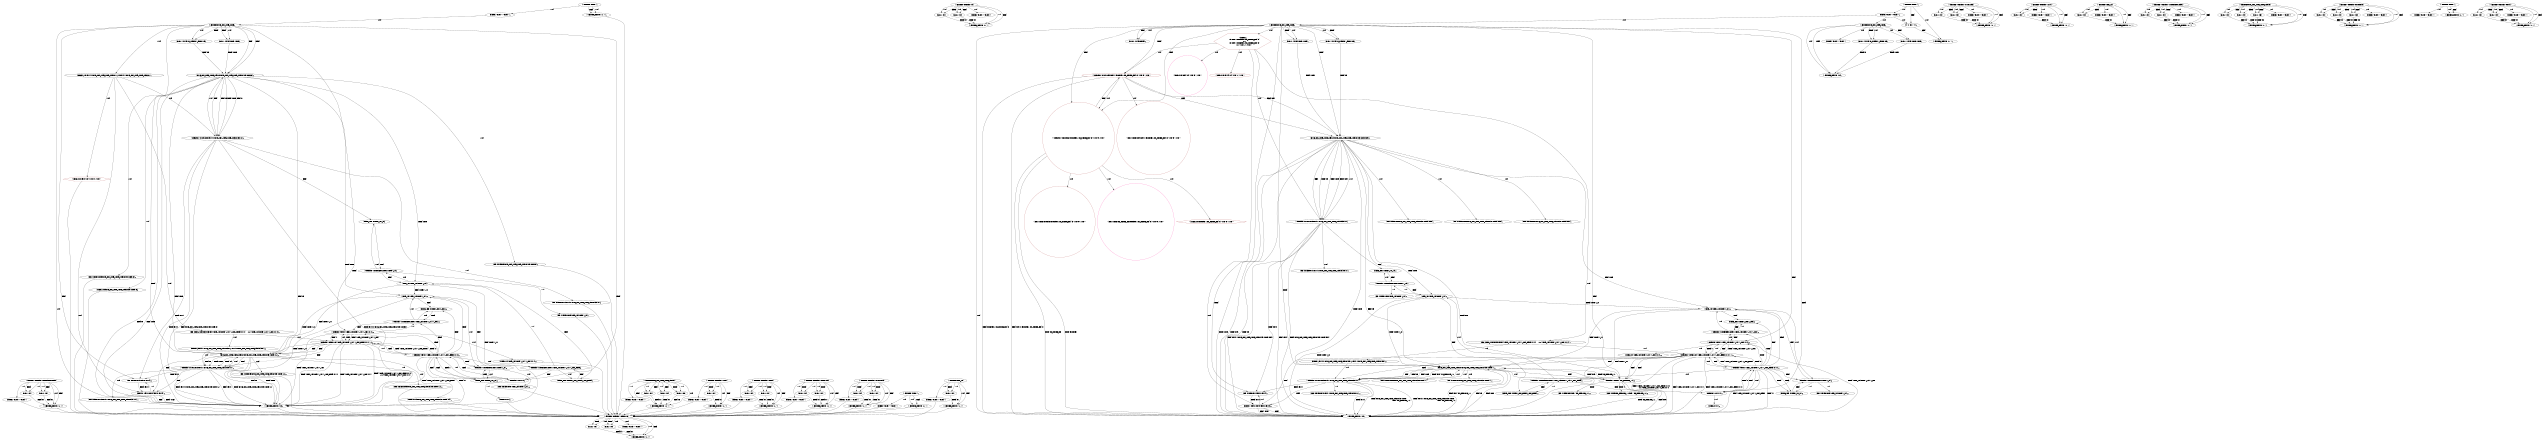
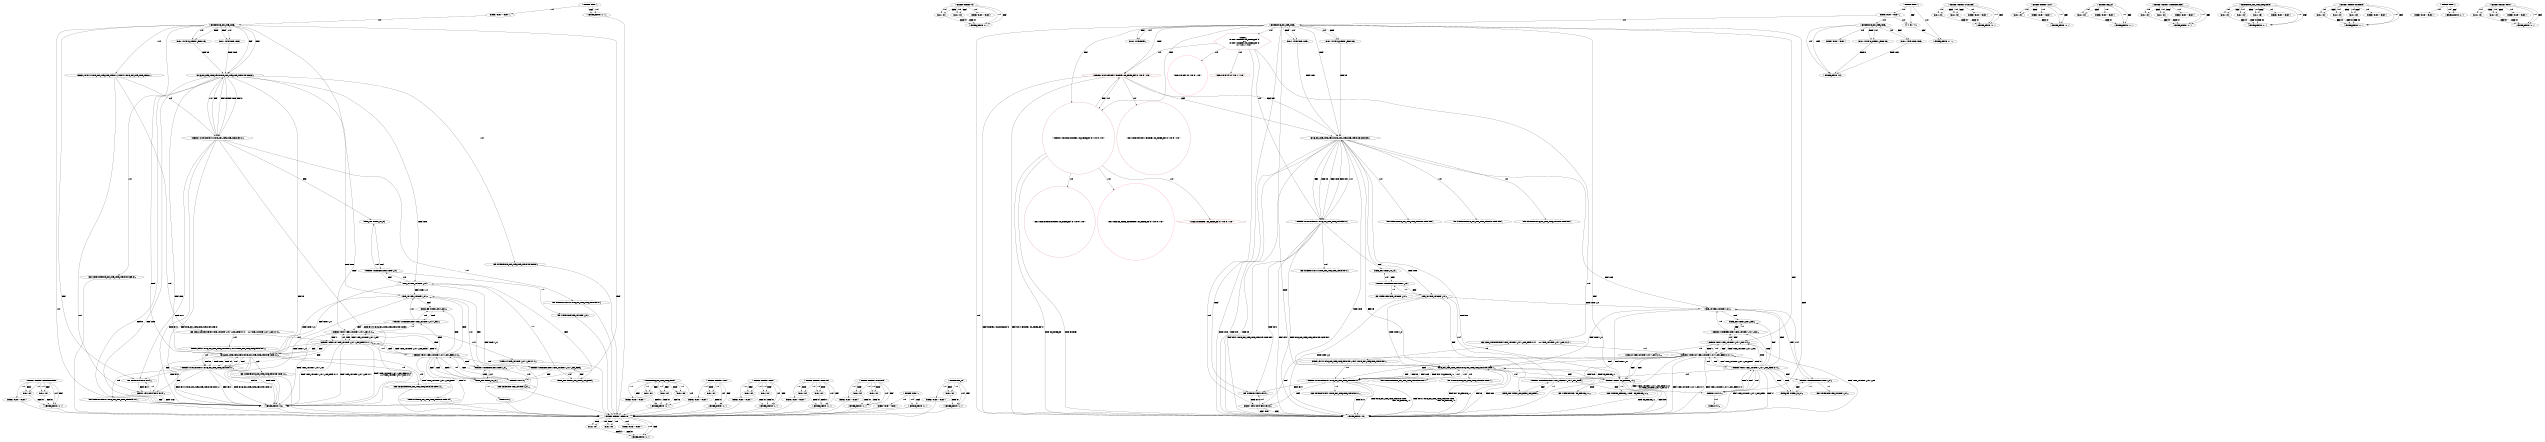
node "<(LOCAL,int result: int)<SUB>3</SUB>>": removed
node "(LITERAL,0,parse_rock_ridge_inode_internal(de, inode, 0))": removed
edge "(<operator>.or,flags | RR_REGARD_XA)" -> "(IDENTIFIER,RR_REGARD_XA,flags | RR_REGARD_XA)": label "DDG: 2" -> "AST: "
